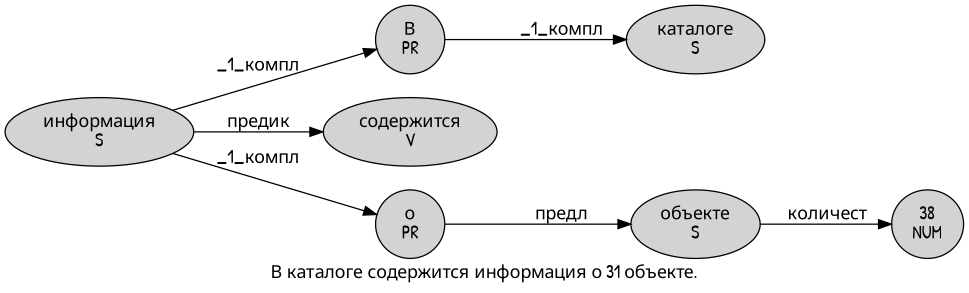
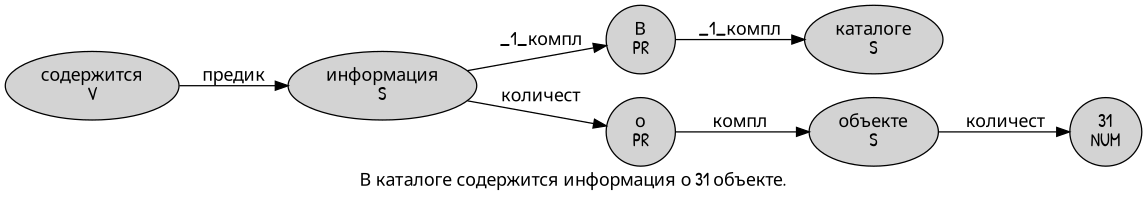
edge "информация S" -> "содержится V": reversed
edge "информация S" -> "о PR": label "_1_компл" -> "количест"
edge "о PR" -> "объекте S": label "предл" -> "компл"
node "38 NUM": label "38 NUM" -> "31 NUM"
